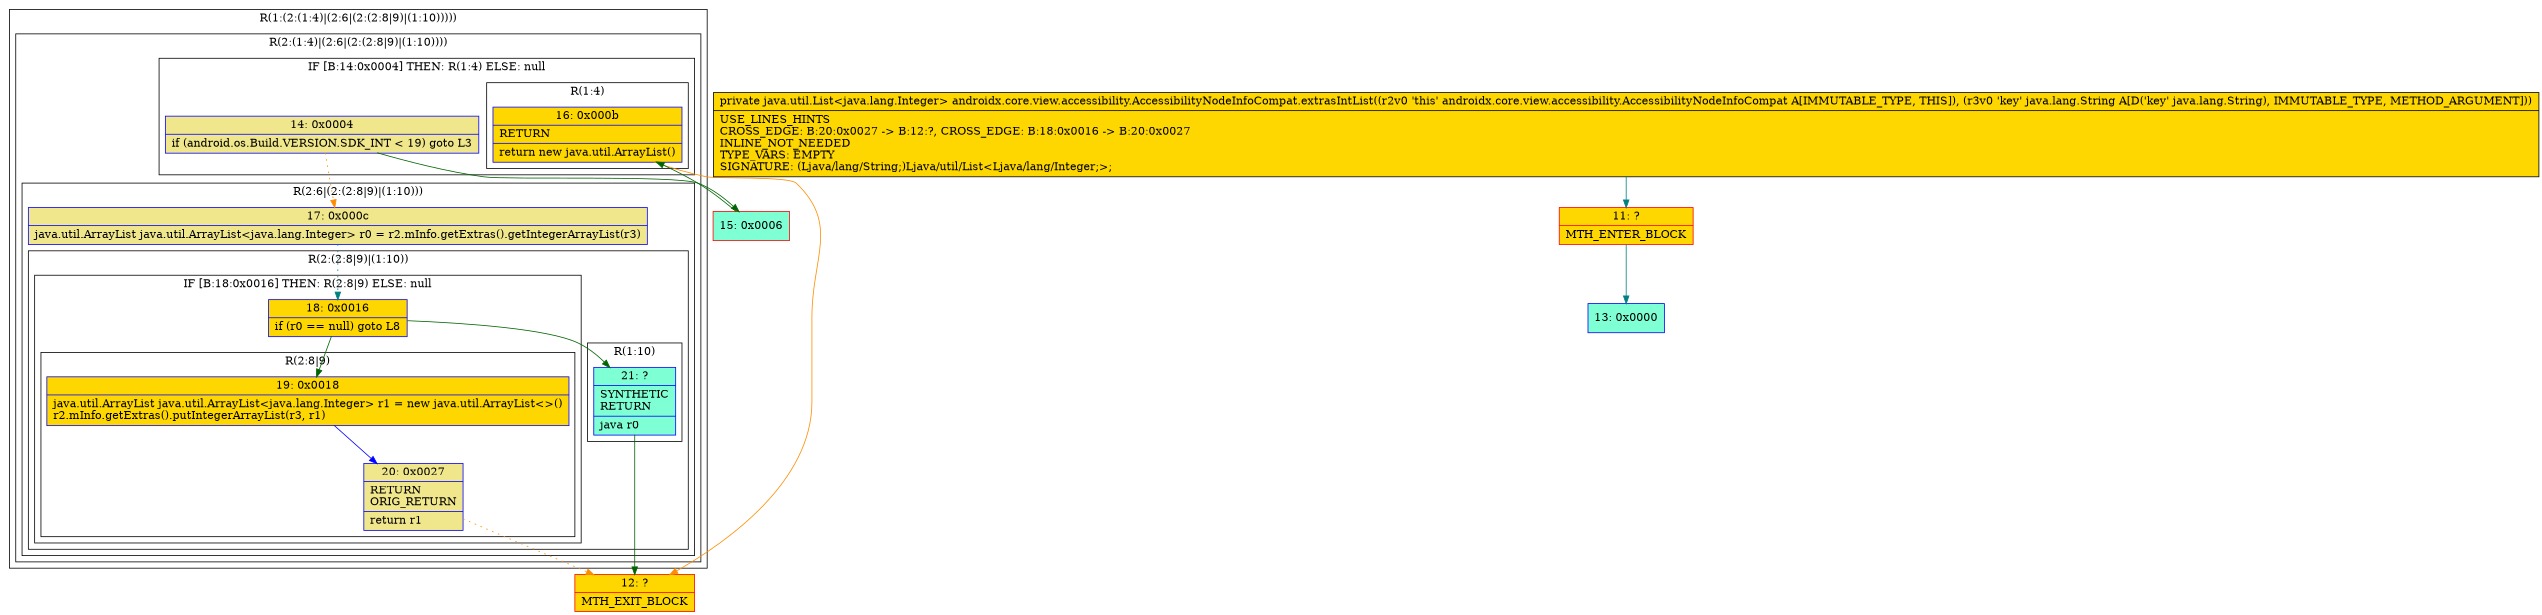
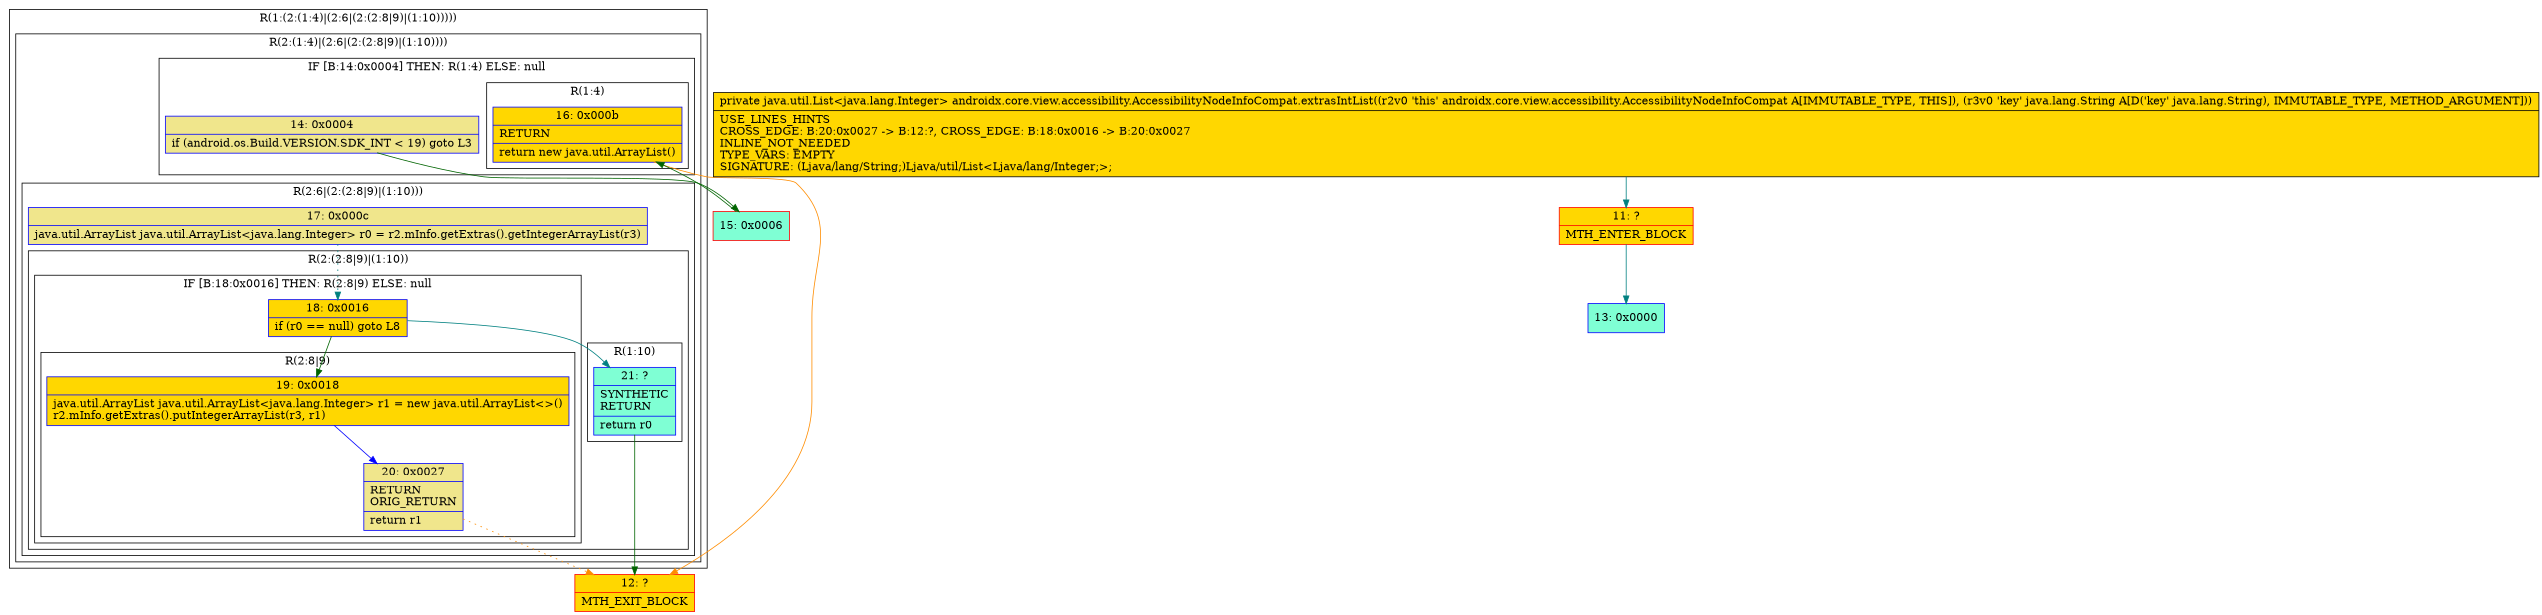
edge "14: 0x0004" -> "17: 0x000c": removed
edge "18: 0x0016" -> "21: ?": color darkgreen -> teal
node "21: ?": text "java r0" -> "return r0"
